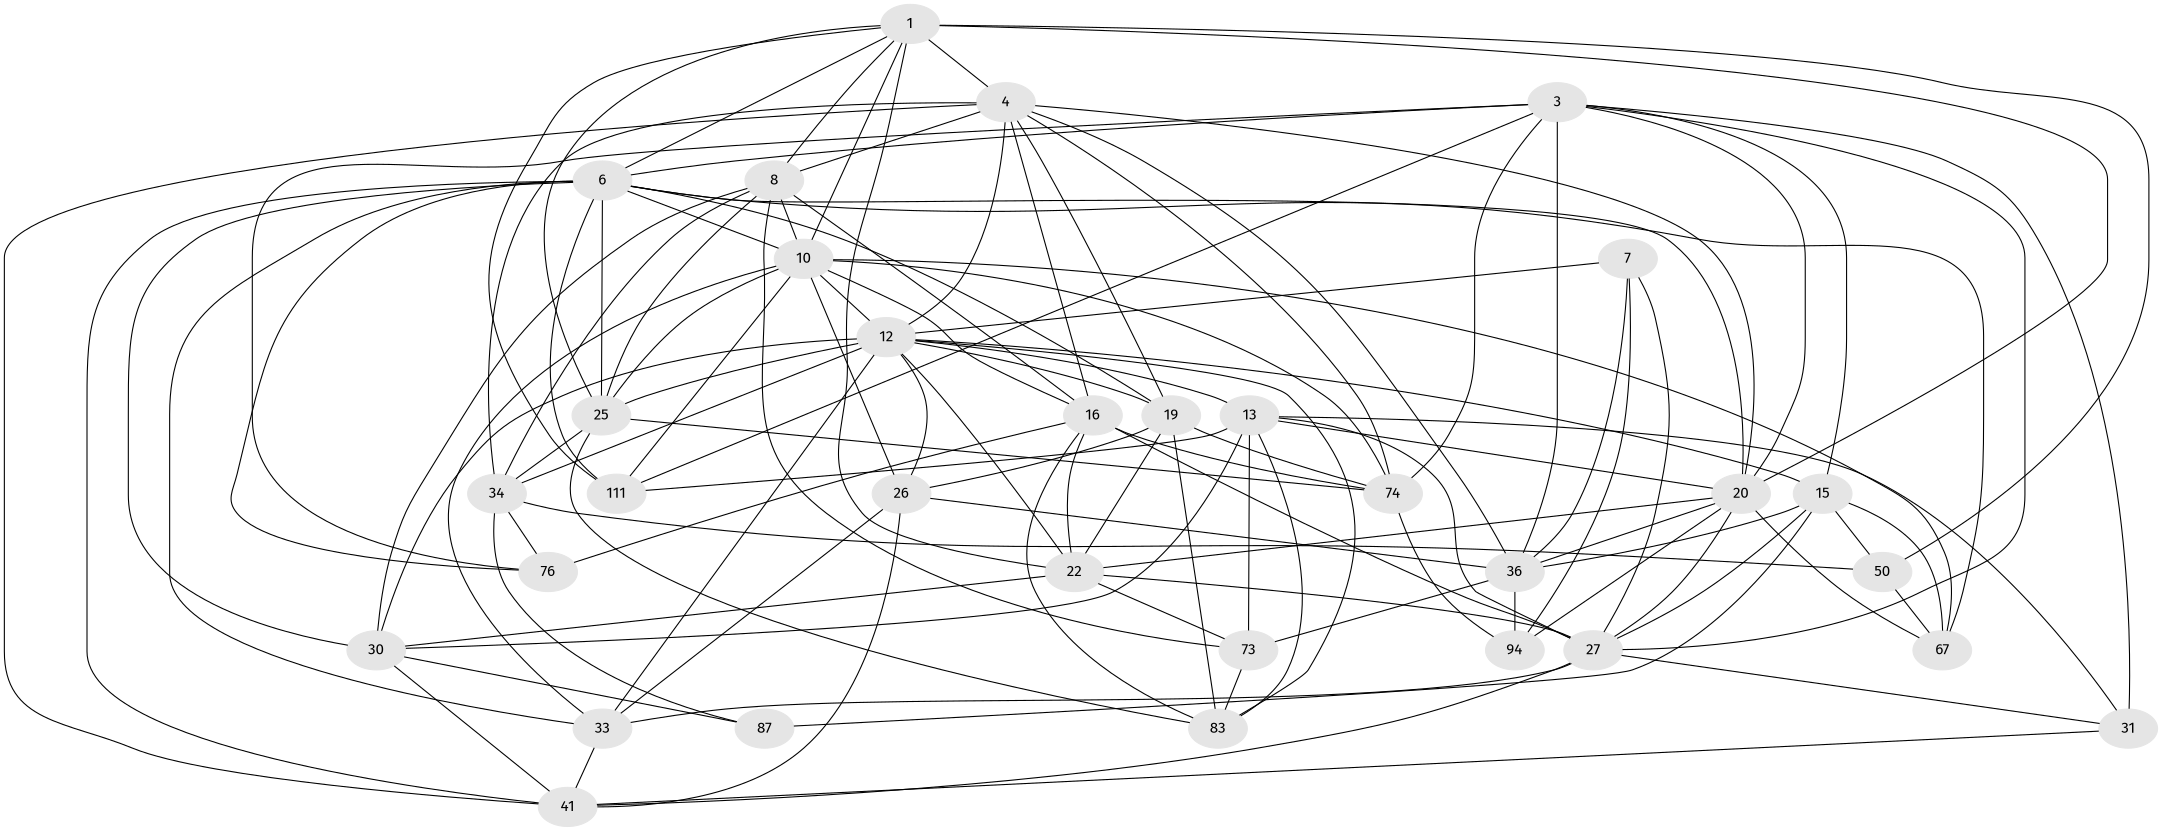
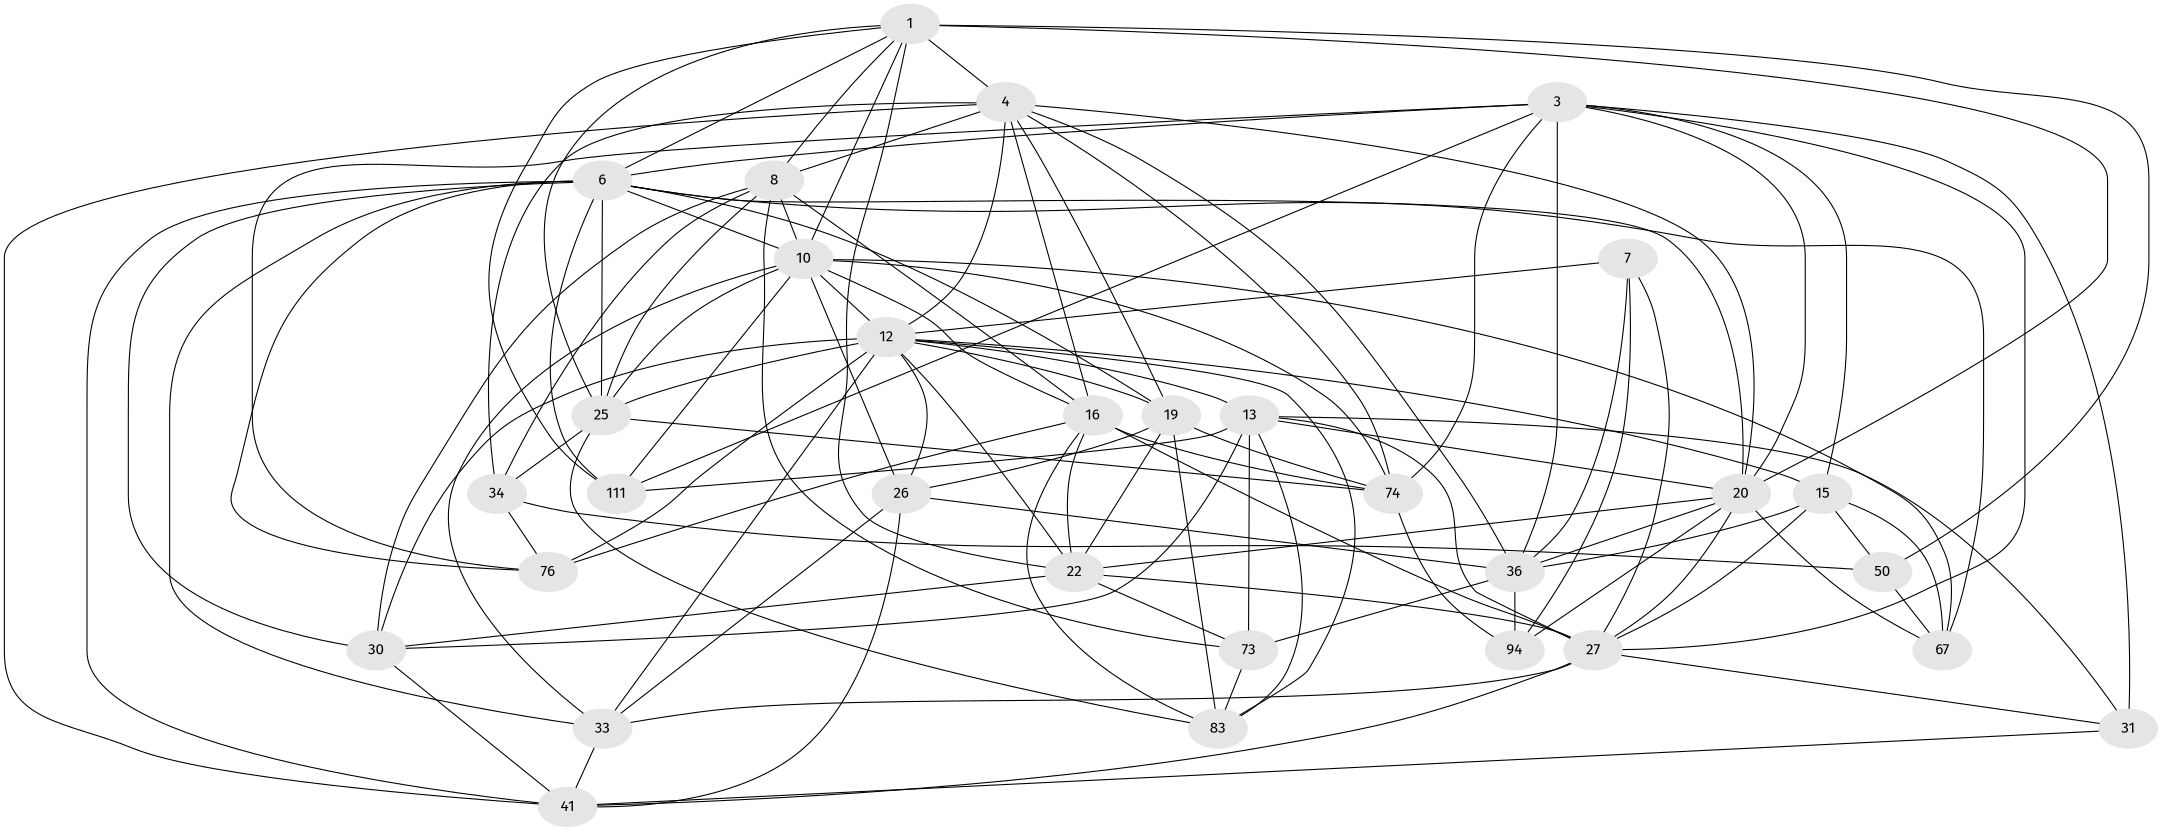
edge "12" -- "34": now "12" -- "76"
node "87": removed
